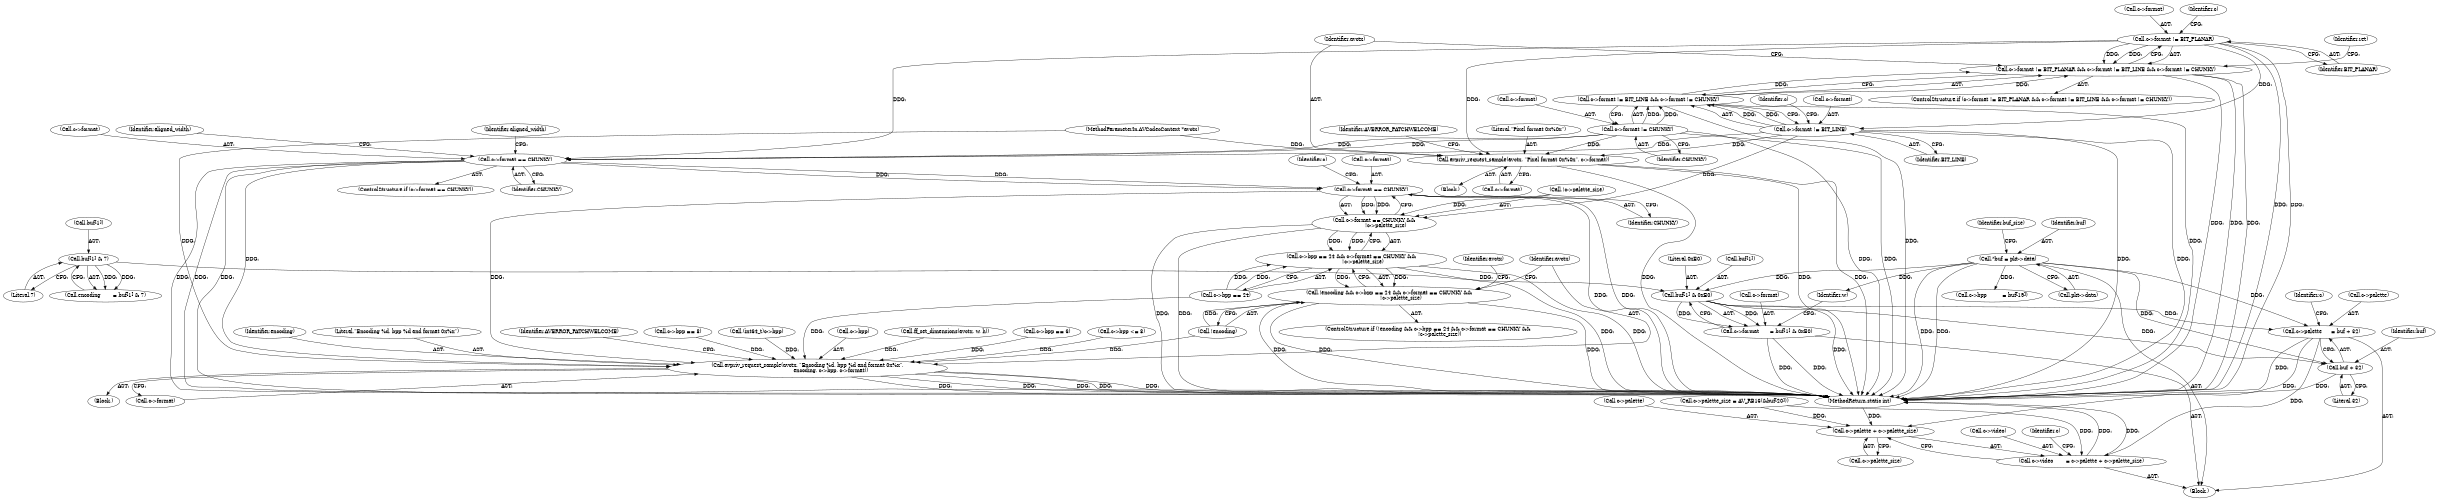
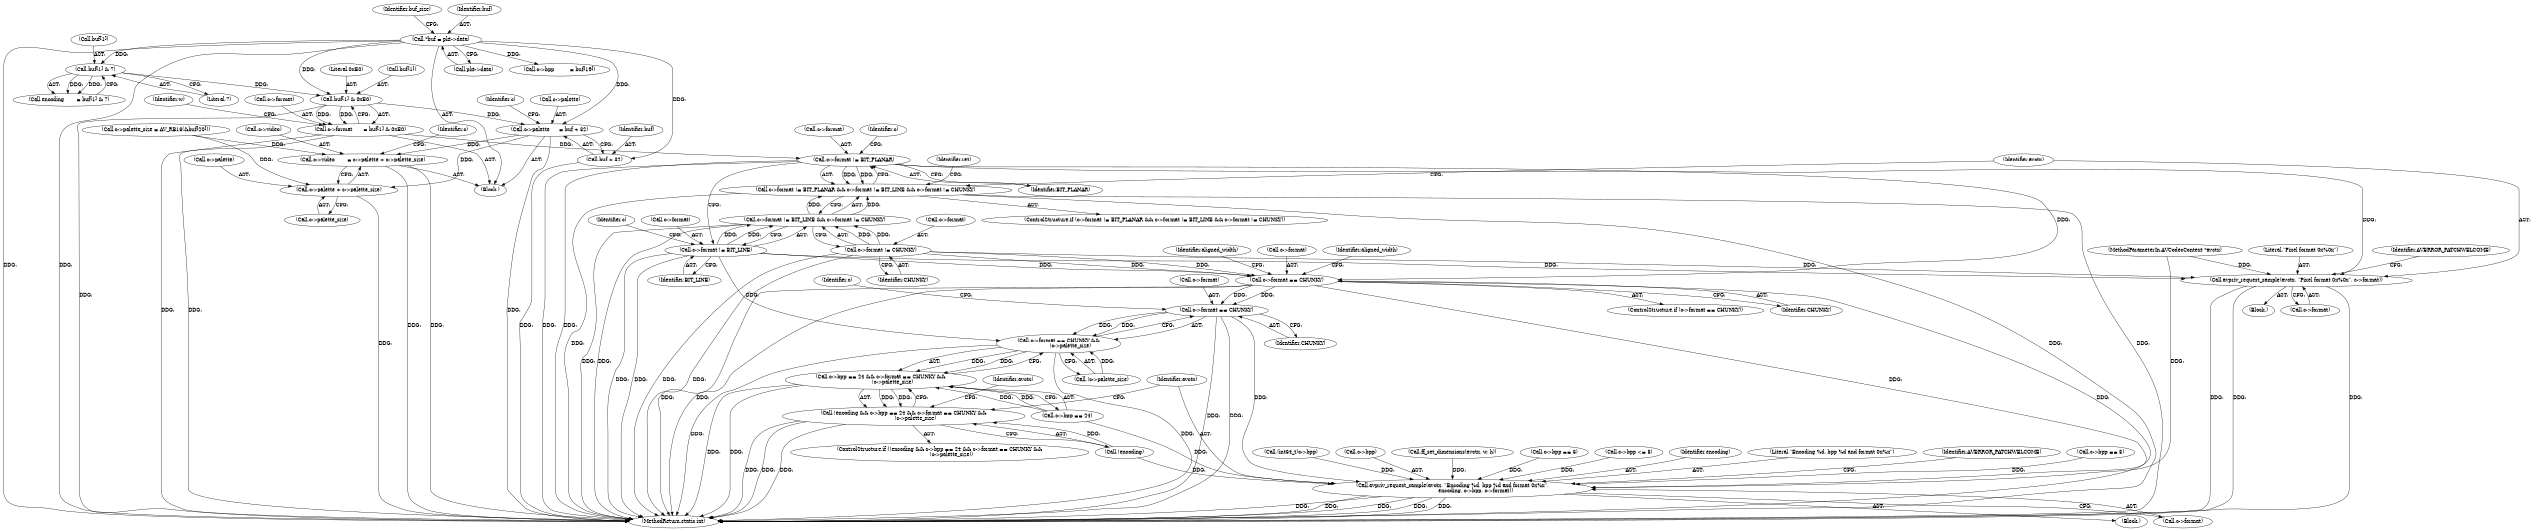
edge "(Call,c->format != BIT_PLANAR)" -> "(Call,c->format != BIT_LINE)": label "DDG: " -> "CFG: "
edge "(Call,c->format       = buf[1] & 0xE0)" -> "(Call,c->format != BIT_PLANAR)": added, label "DDG:"
edge "(Call,*buf = pkt->data)" -> "(Identifier,w)": now "(Call,*buf = pkt->data)" -> "(Call,buf[1] & 7)"
edge "(Call,buf[1] & 0xE0)" -> "(Call,buf + 32)": removed, label "DDG:"
edge "(Call,c->format == CHUNKY && !c->palette_size)" -> "(Call,!c->palette_size)": added, label "CFG:"
node "(Literal,32)": removed
edge "(MethodReturn,static int)" -> "(Call,c->palette + c->palette_size)": reversed
